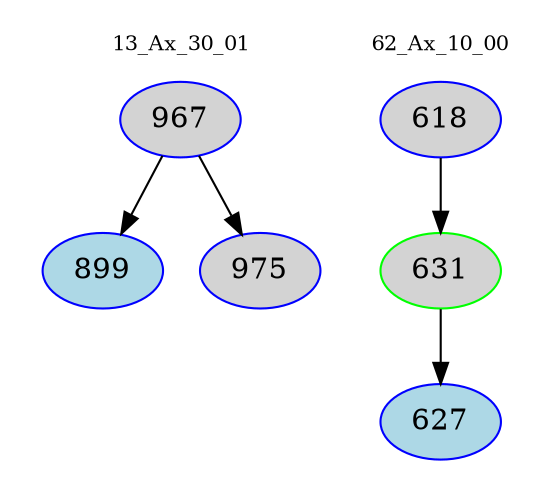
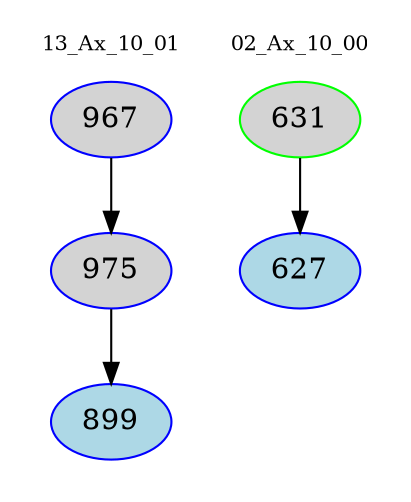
cluster "13_Ax_30_01": label "13_Ax_30_01" -> "13_Ax_10_01"
cluster "62_Ax_10_00": label "62_Ax_10_00" -> "02_Ax_10_00"
node "618": removed
edge "967" -> "899": now "975" -> "899"
